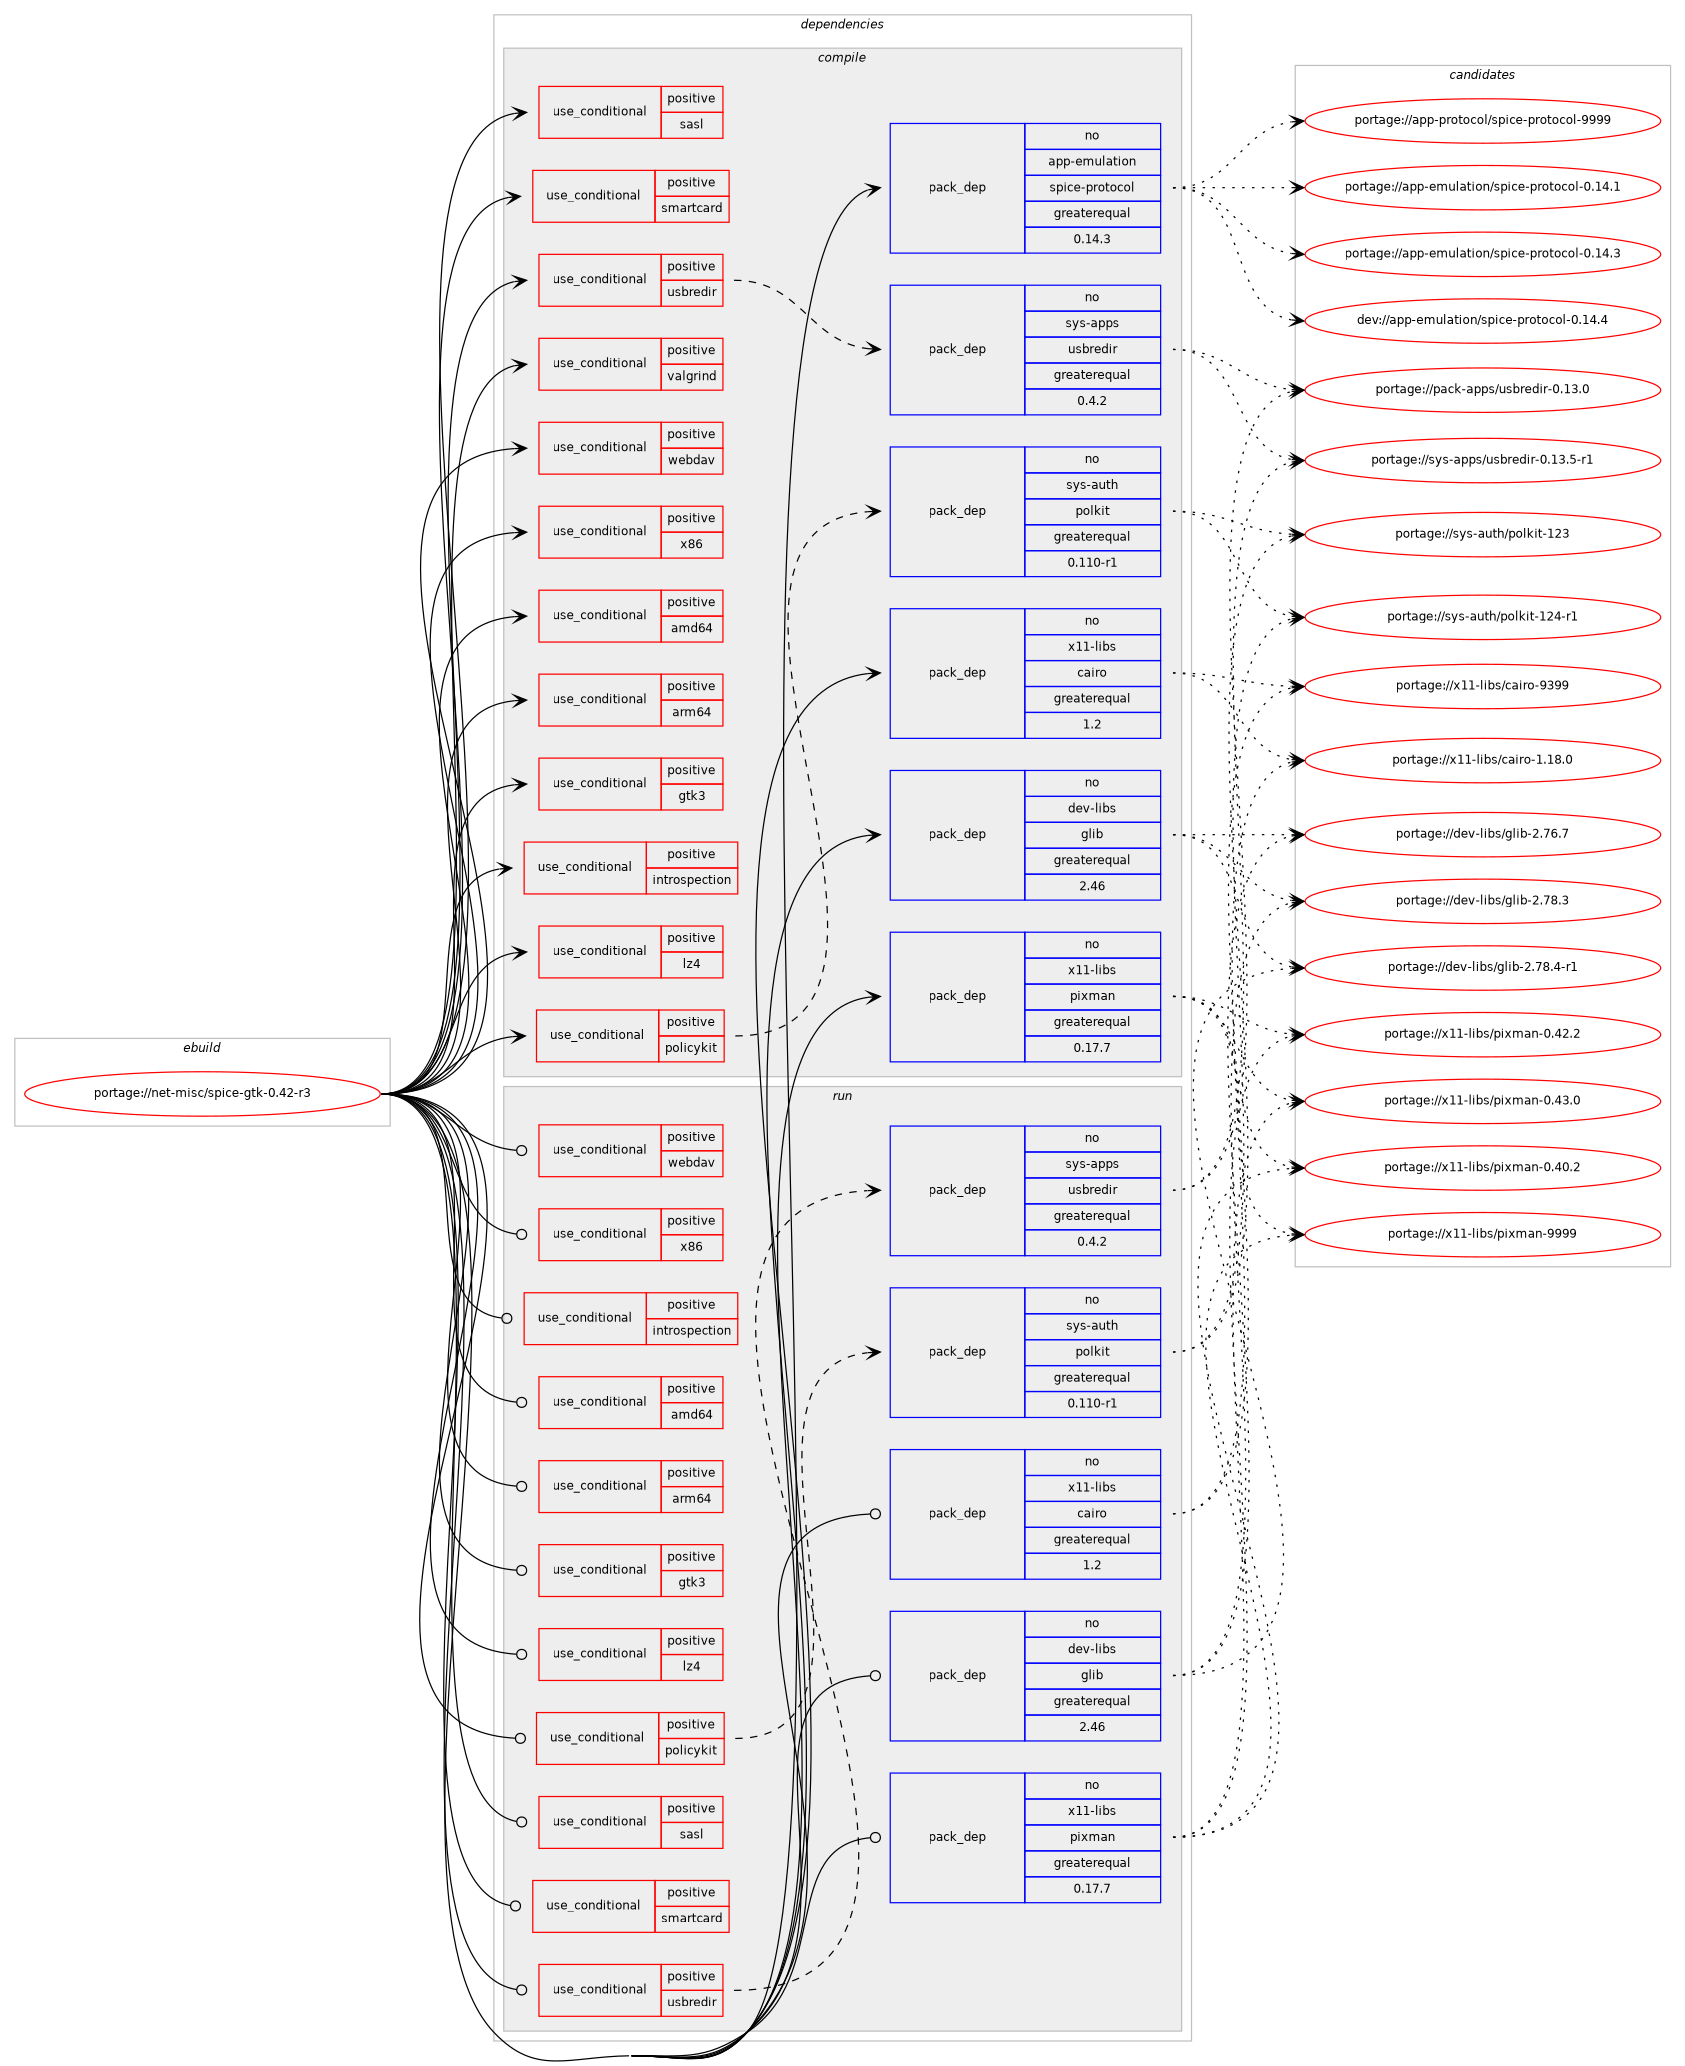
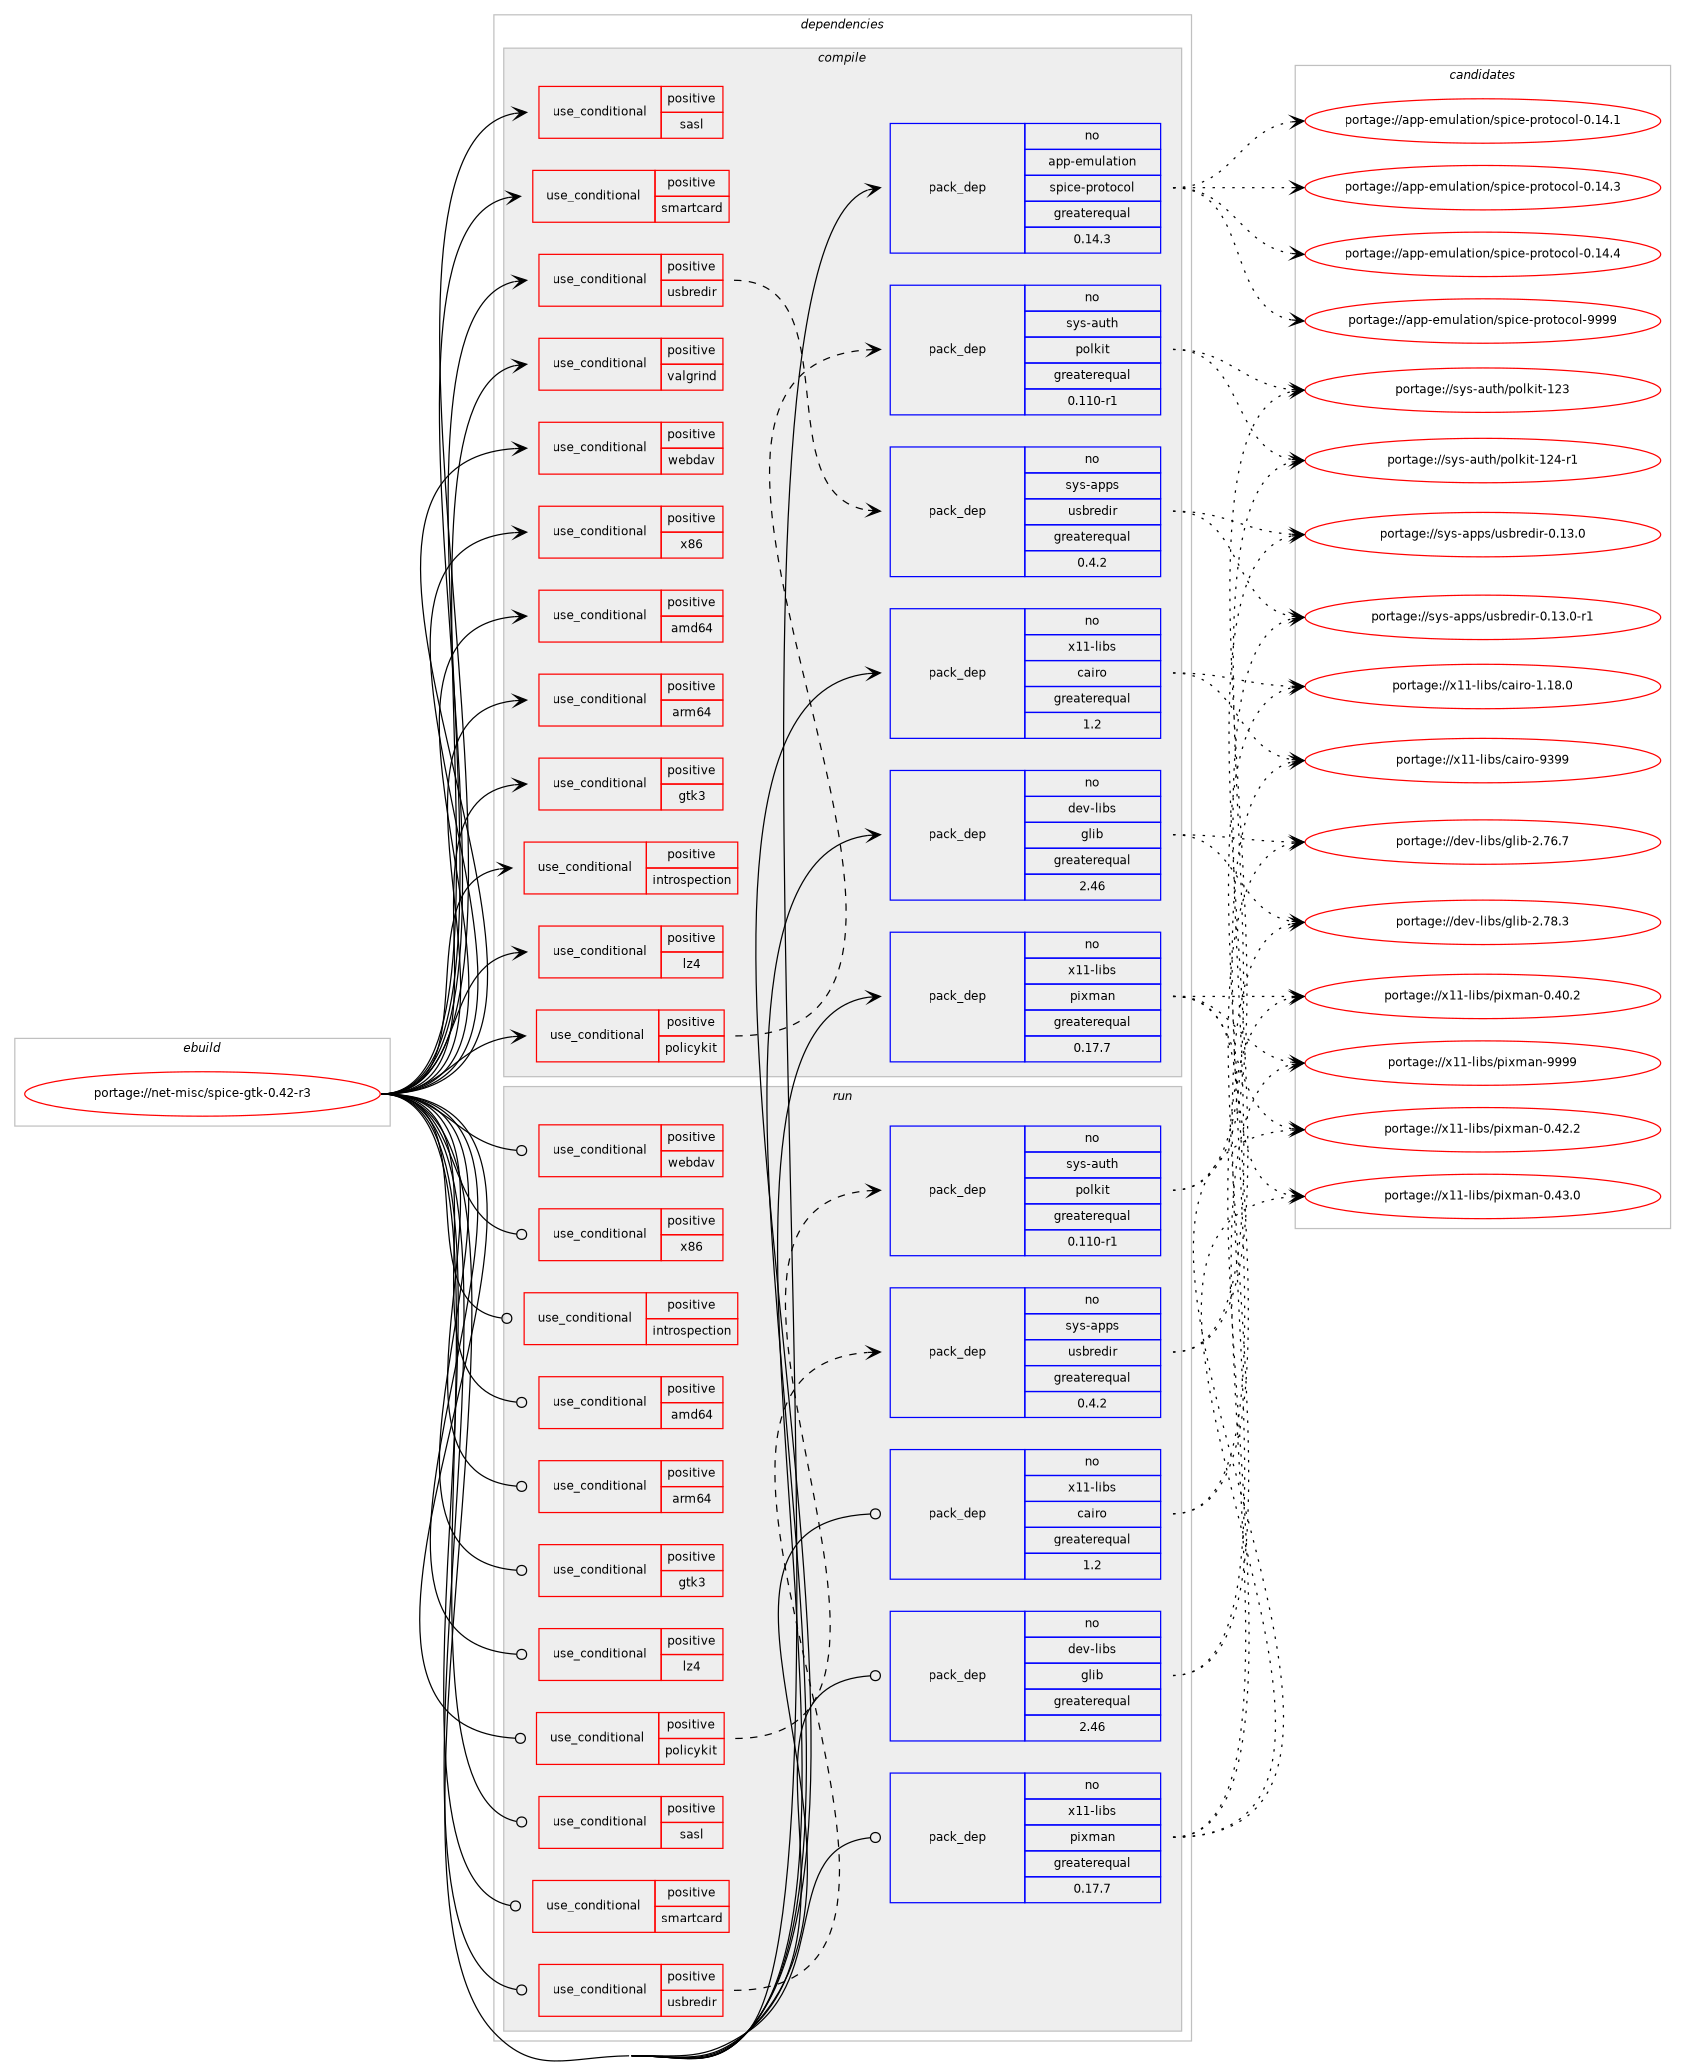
node "portage://app-protocol/spice-protocol-9999": label "portage://app-protocol/spice-protocol-9999" -> "portage://app-emulation/spice-protocol-9999"
node "dev://app-emulation/spice-protocol-0.14.4": label "dev://app-emulation/spice-protocol-0.14.4" -> "portage://app-emulation/spice-protocol-0.14.4"
node "portage://pack-apps/usbredir-0.13.0": label "portage://pack-apps/usbredir-0.13.0" -> "portage://sys-apps/usbredir-0.13.0"
node "portage://sys-apps/usbredir-0.13.5-r1": label "portage://sys-apps/usbredir-0.13.5-r1" -> "portage://sys-apps/usbredir-0.13.0-r1"
node "portage://dev-libs/glib-2.78.4-r1": removed
